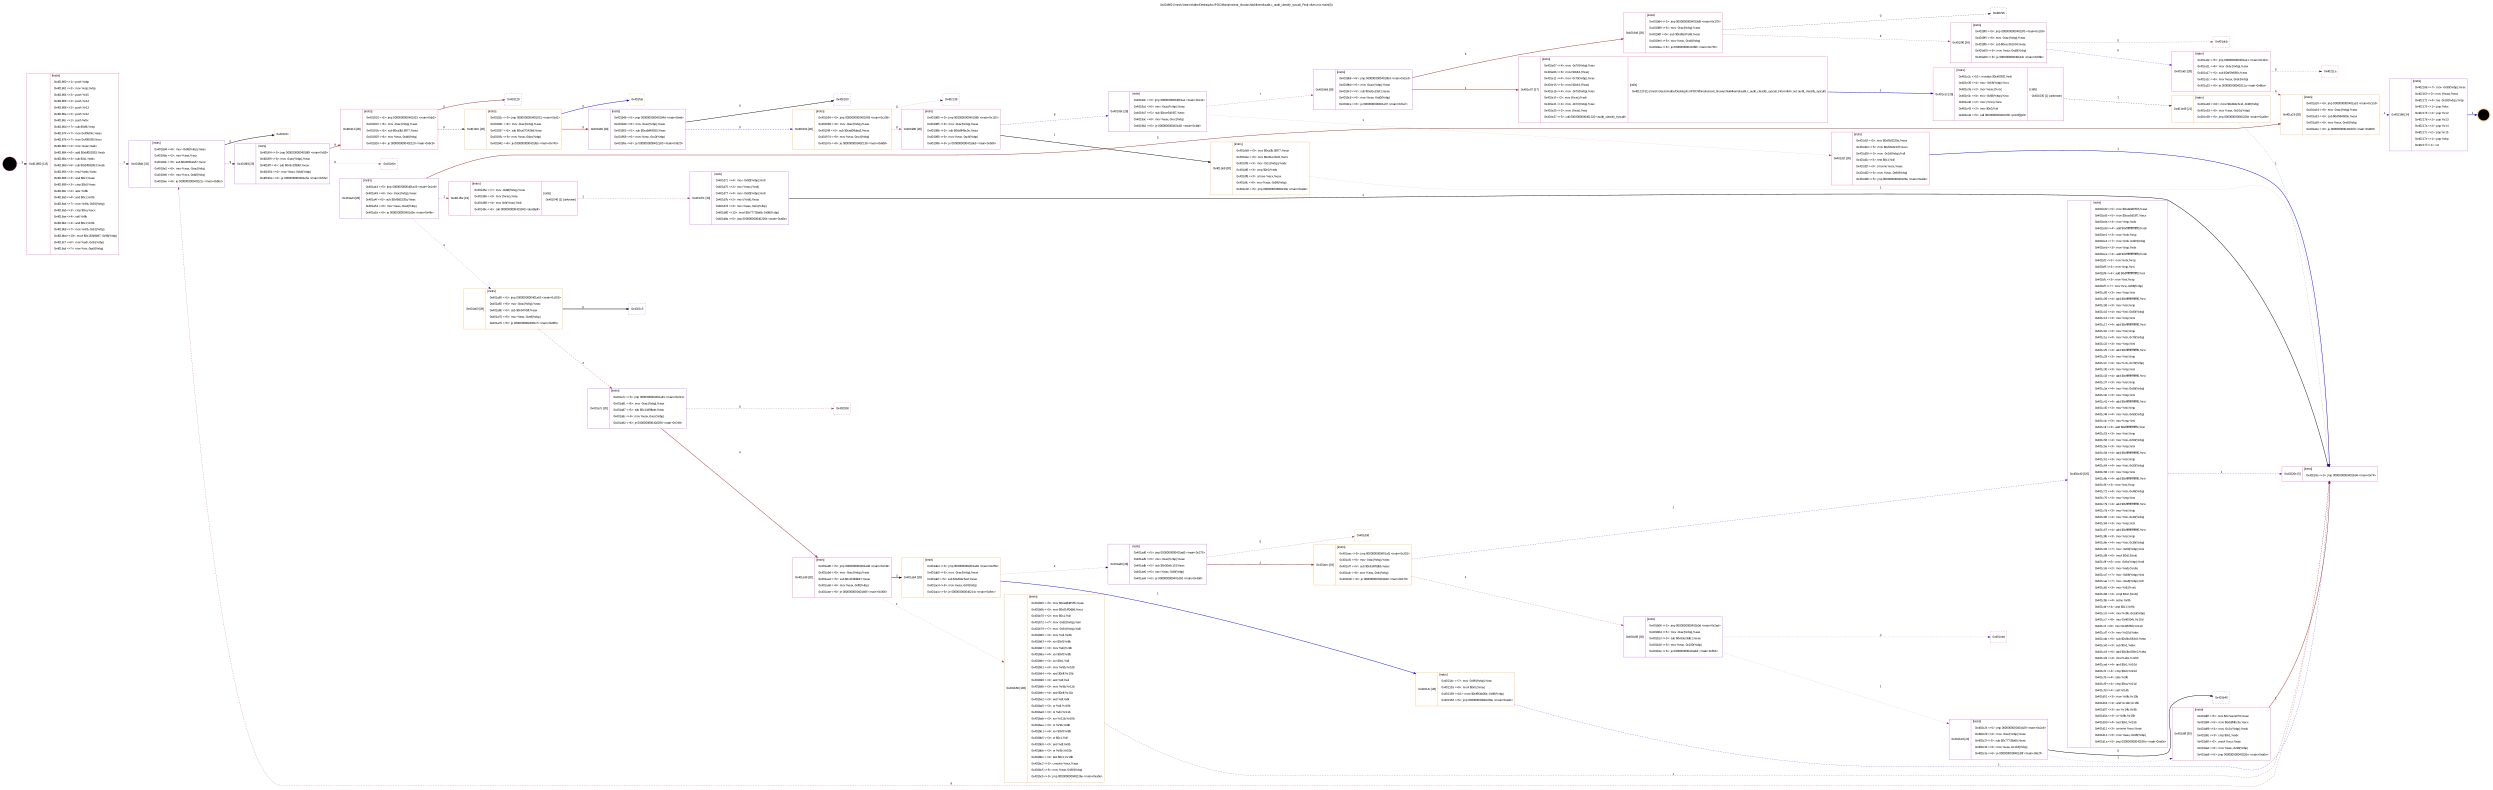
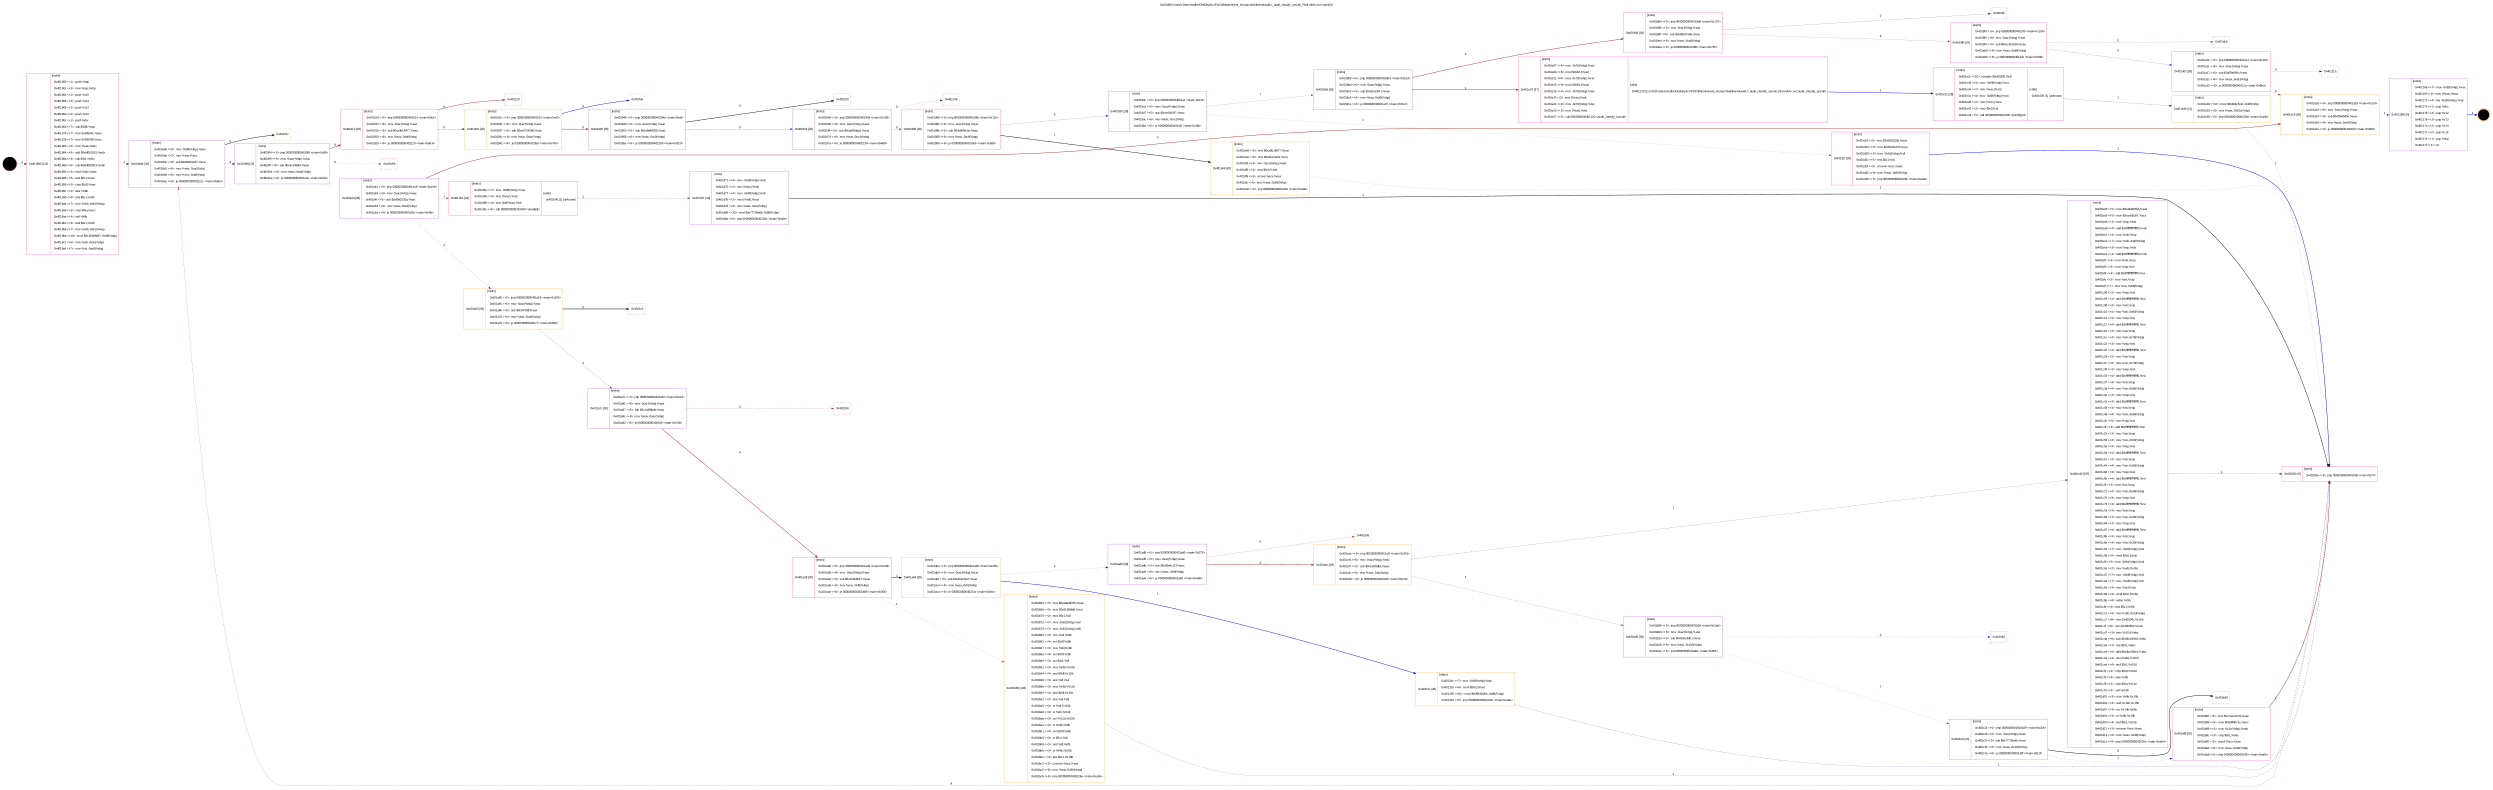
node "0x401964 [28]": color darkorange -> purple
